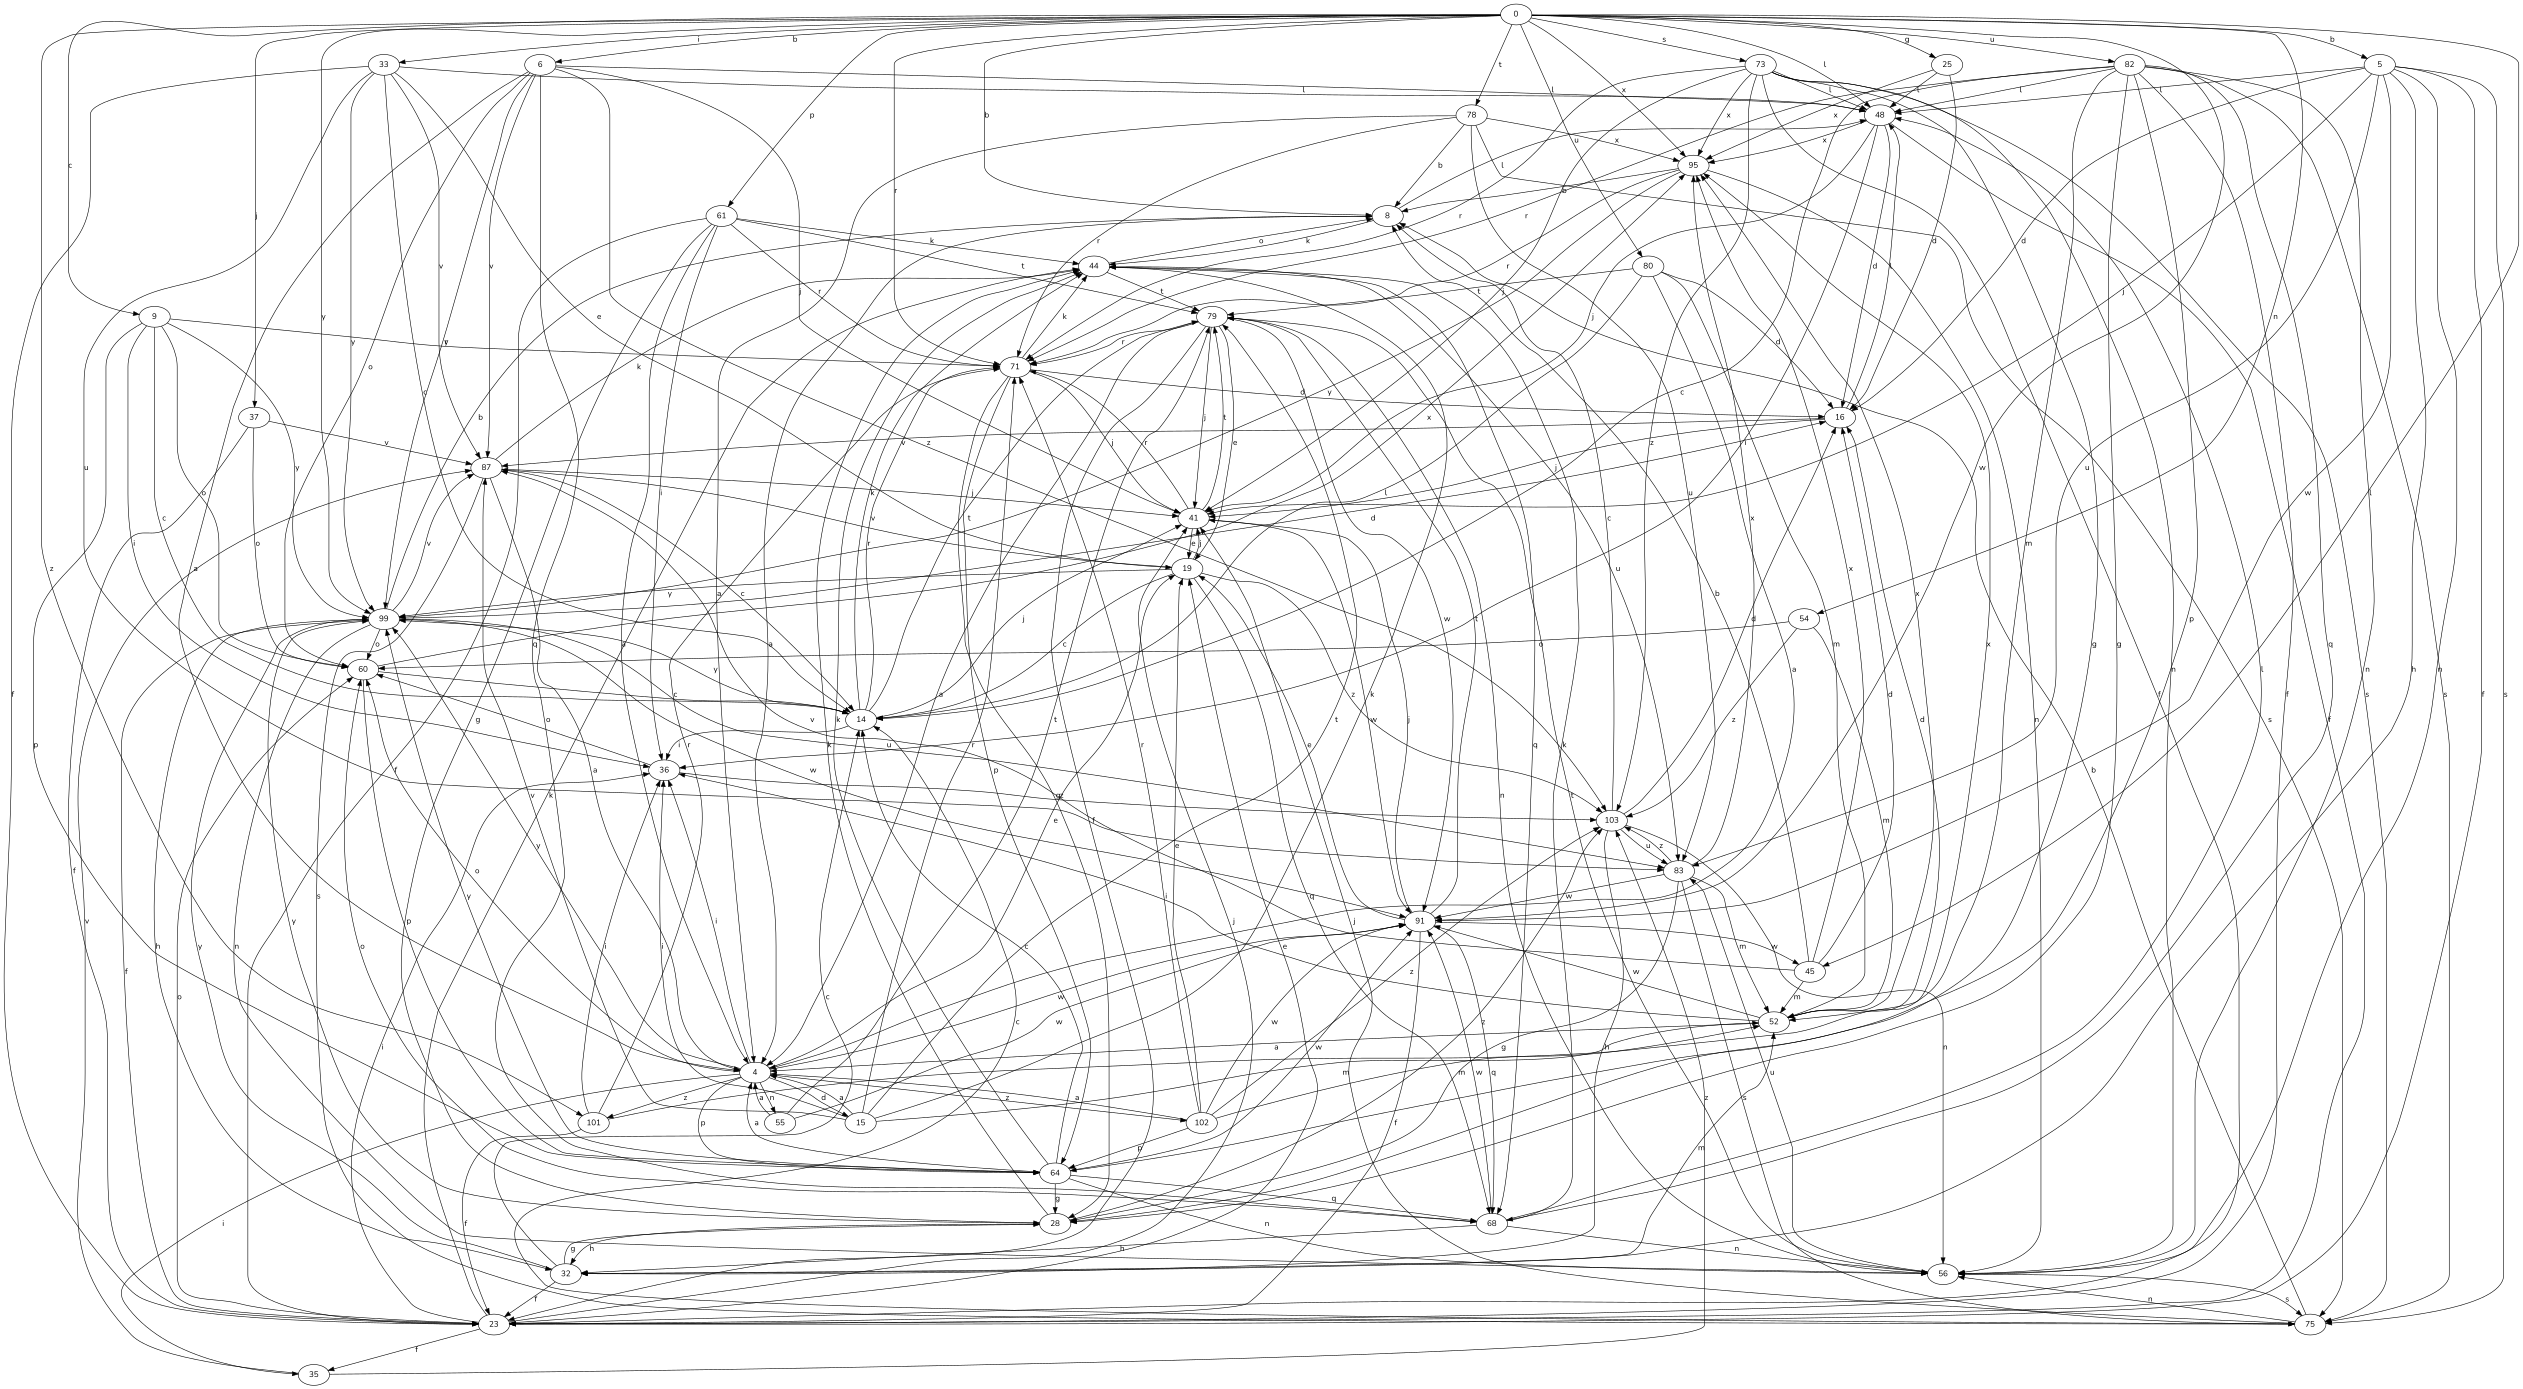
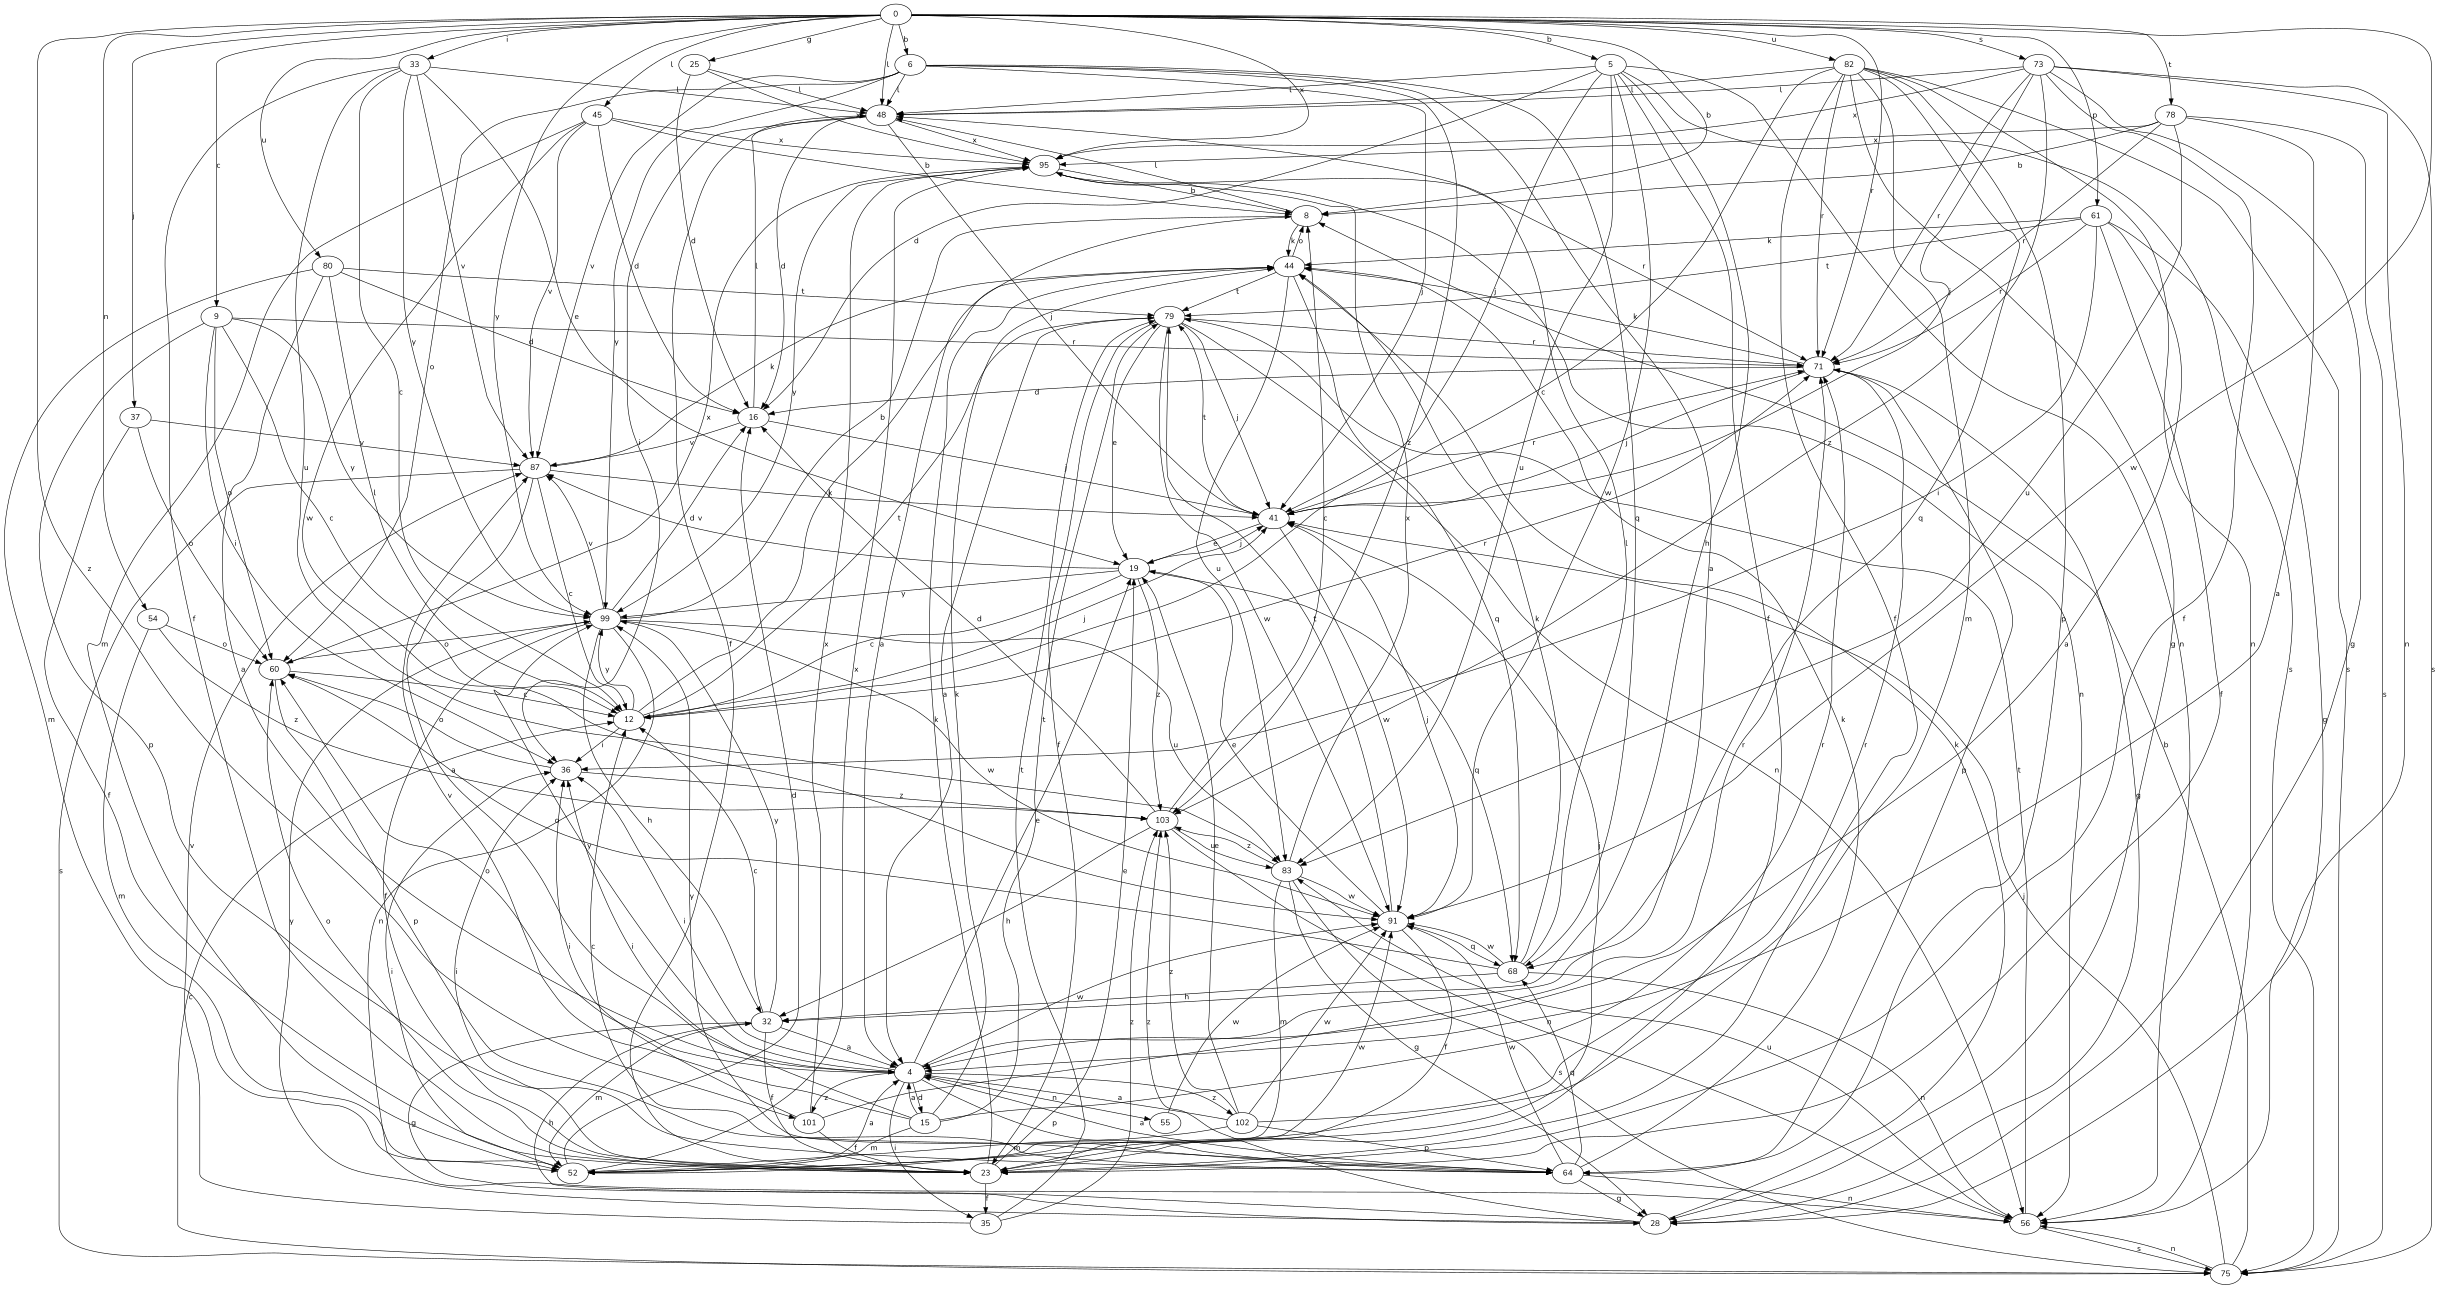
node "14": label "14" -> "12"
edge "55" -> "79": now "35" -> "79"
edge "91" -> "45": reversed
edge "55" -> "4": now "32" -> "4"
